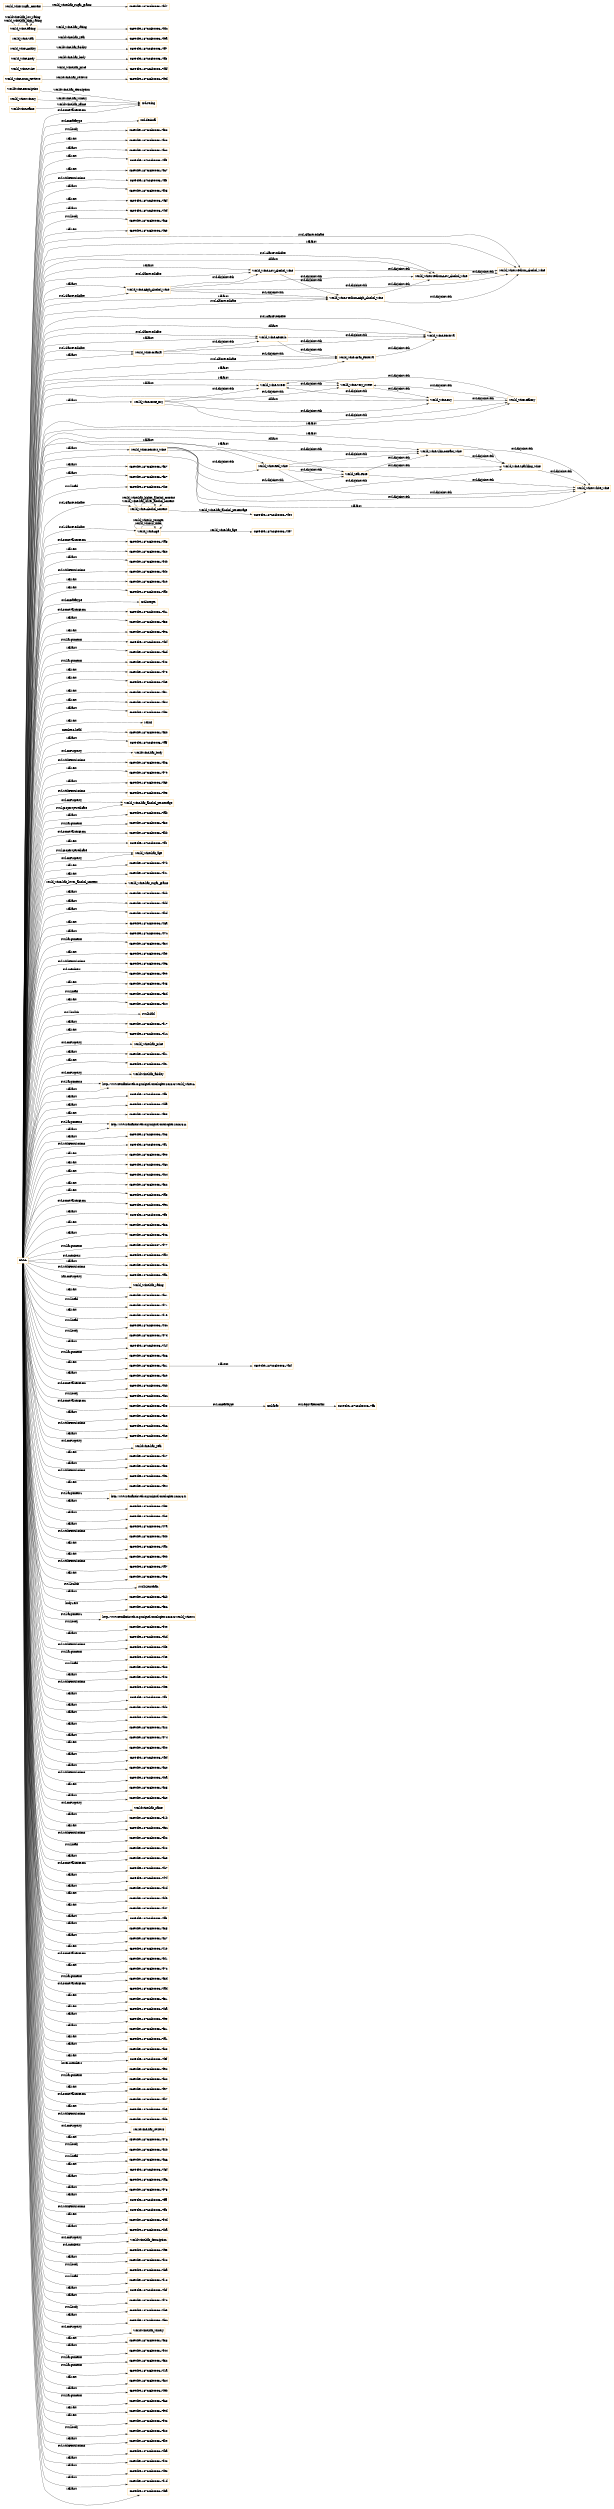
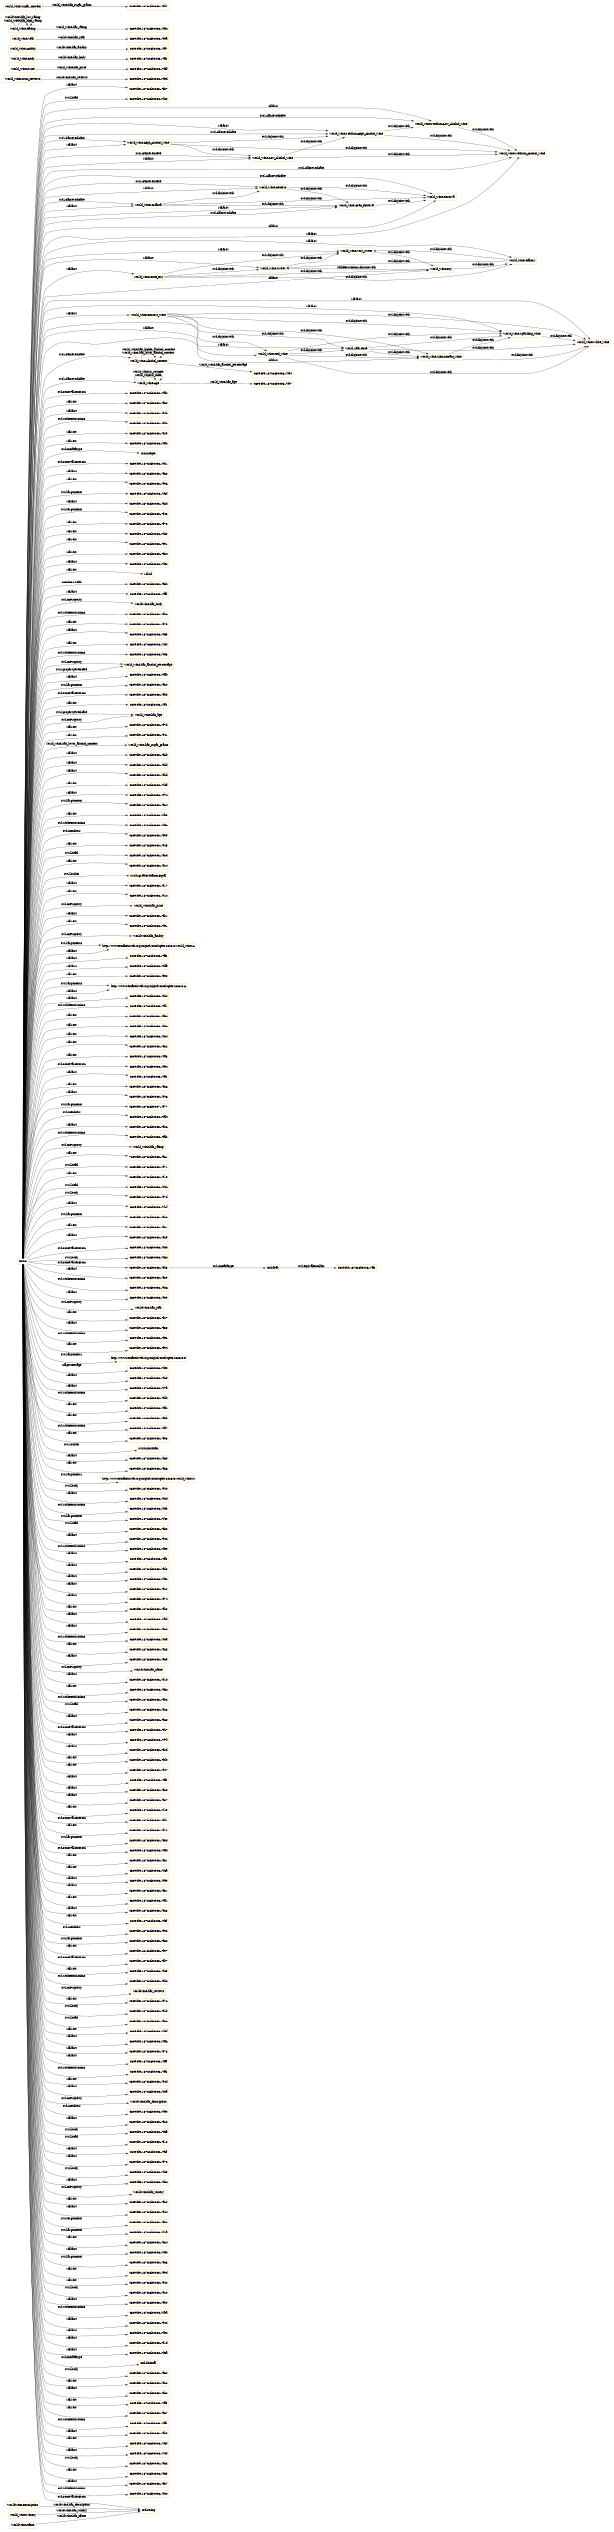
edge "World_Wine:High_Alcohol_Wine" -> "World_Wine:Medium-Low_Alcohol_Wine": removed, label "owl:disjointWith"
edge "World_Year:Rosé" -> "World_Wine:Sparkling_Wine": added, label "owl:disjointWith"
edge "World_Wine:Dry" -> "World_Wine:Sweet": label "owl:disjointWith" -> "withRestrictions:disjointWith"
node "swrlb:fdd": label "swrlb:fdd" -> "swrlb:greaterThanOrEqual"
edge "NULL" -> "World_Wine:has_rating": label "has:onProperty" -> "owl:onProperty"
node "46094b9:187c26b0003:-7f61": label "46094b9:187c26b0003:-7f61" -> "76094b9:187c26b0003:-7f61"
edge "46094b9:187c26b0003:-7f81" -> "46094b9:187c26b0003:-7f2f": now "NULL" -> "46094b9:187c26b0003:-7f2f"
edge "NULL" -> "46094b9:187c26b0003:-7fe5": label "rdf:first" -> "rdf:percentage"
node "46094b9:187c26b0003:-7f9b": label "46094b9:187c26b0003:-7f9b" -> "46094b9:184c26b0003:-7f9b"
edge "NULL" -> "46094b9:187c26b0003:-7f56": label "body:rest" -> "rdf:rest"
edge "NULL" -> "46094b9:187c26b0003:-7f92": label "lower:members" -> "owl:members"
node "46094b9:187c26b0003:-7fc0": added
